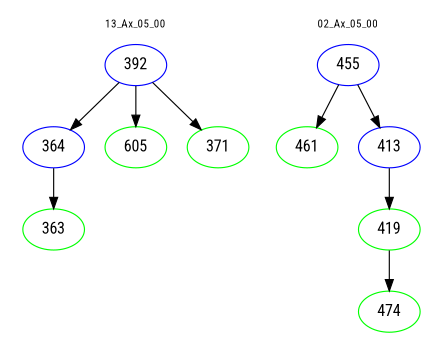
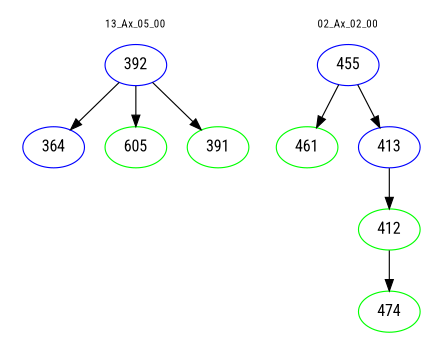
cluster "02_Ax_05_00": label "02_Ax_05_00" -> "02_Ax_02_00"
node "371": label "371" -> "391"
node "363": removed
node "419": label "419" -> "412"
